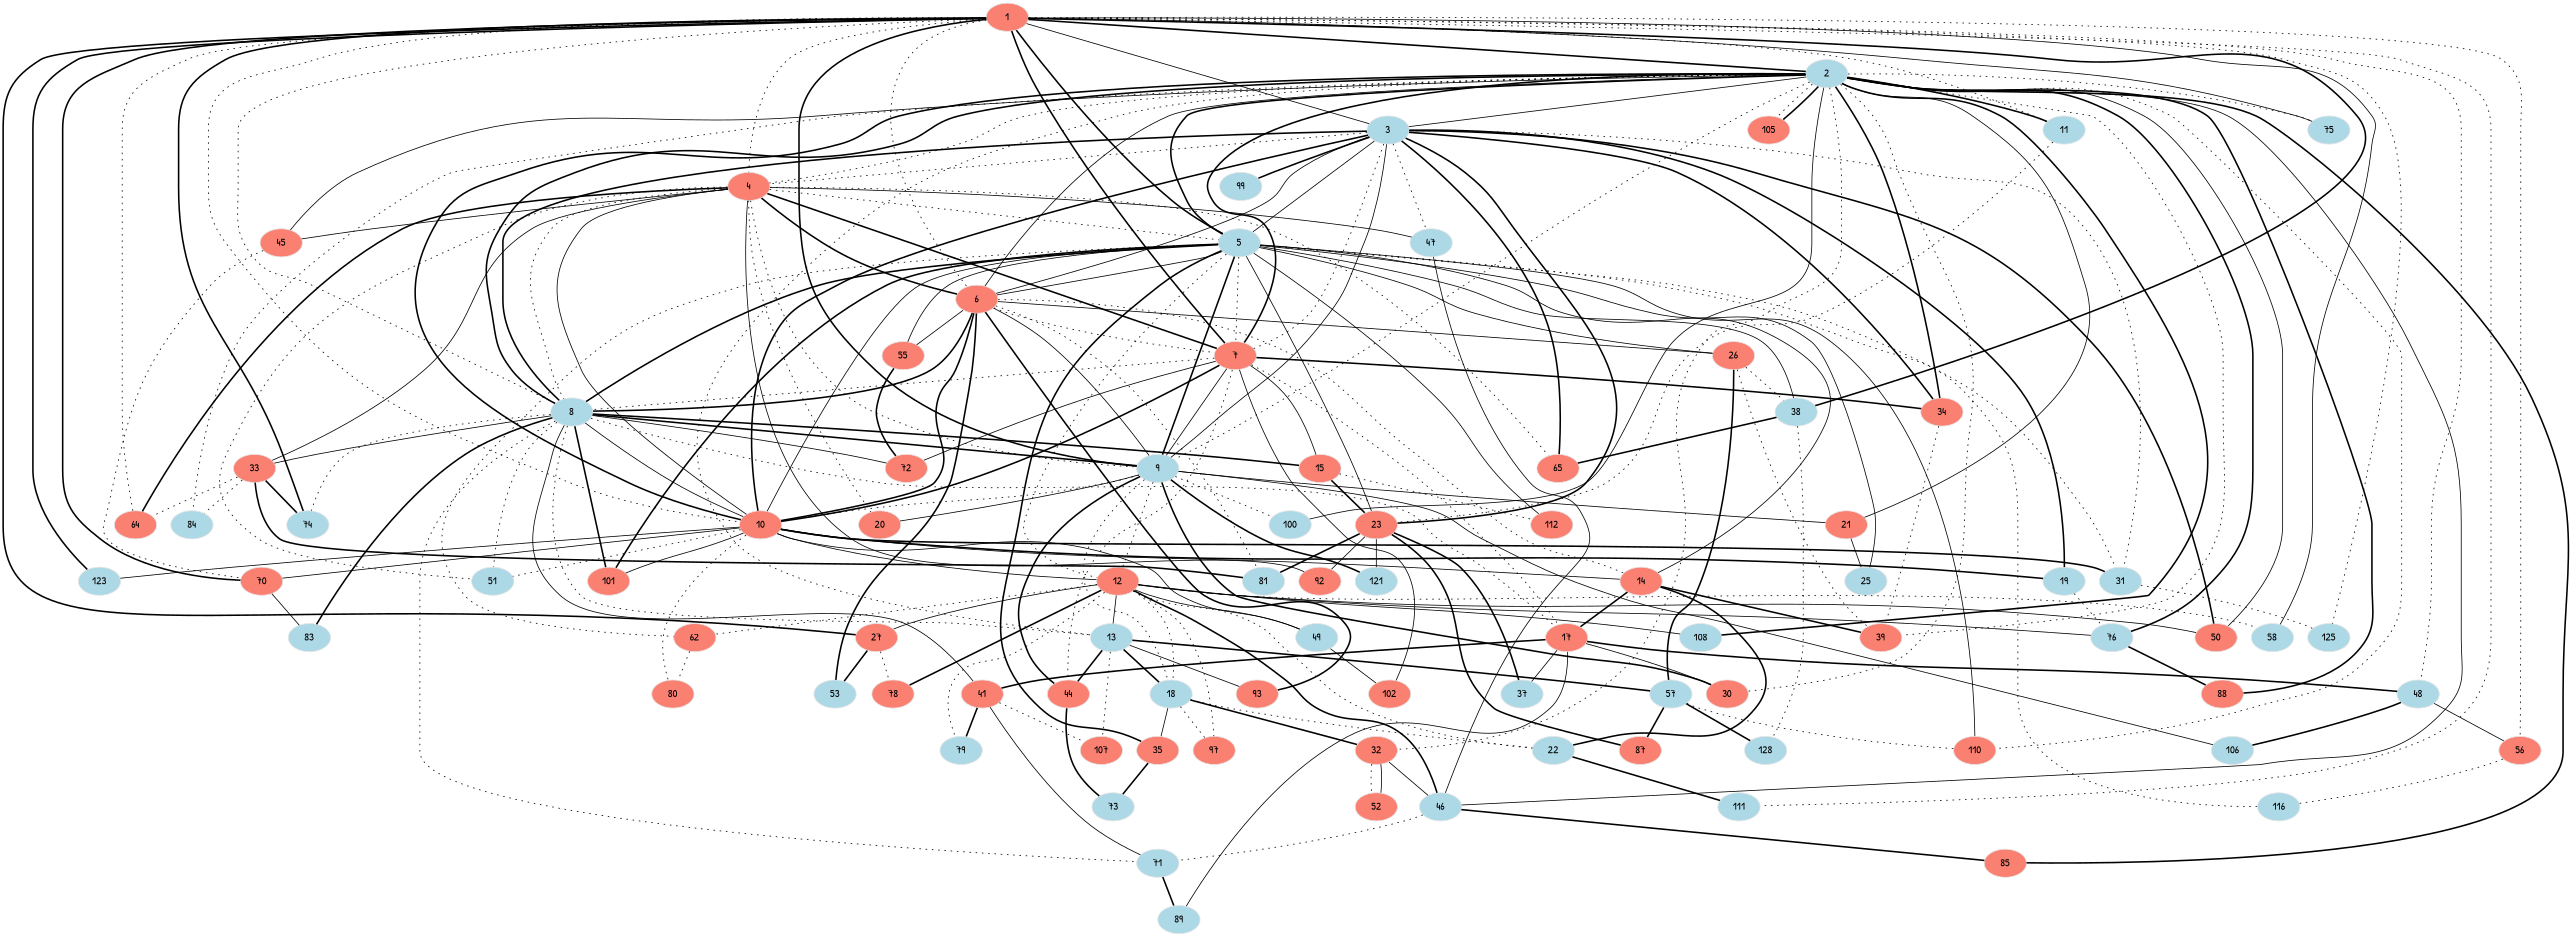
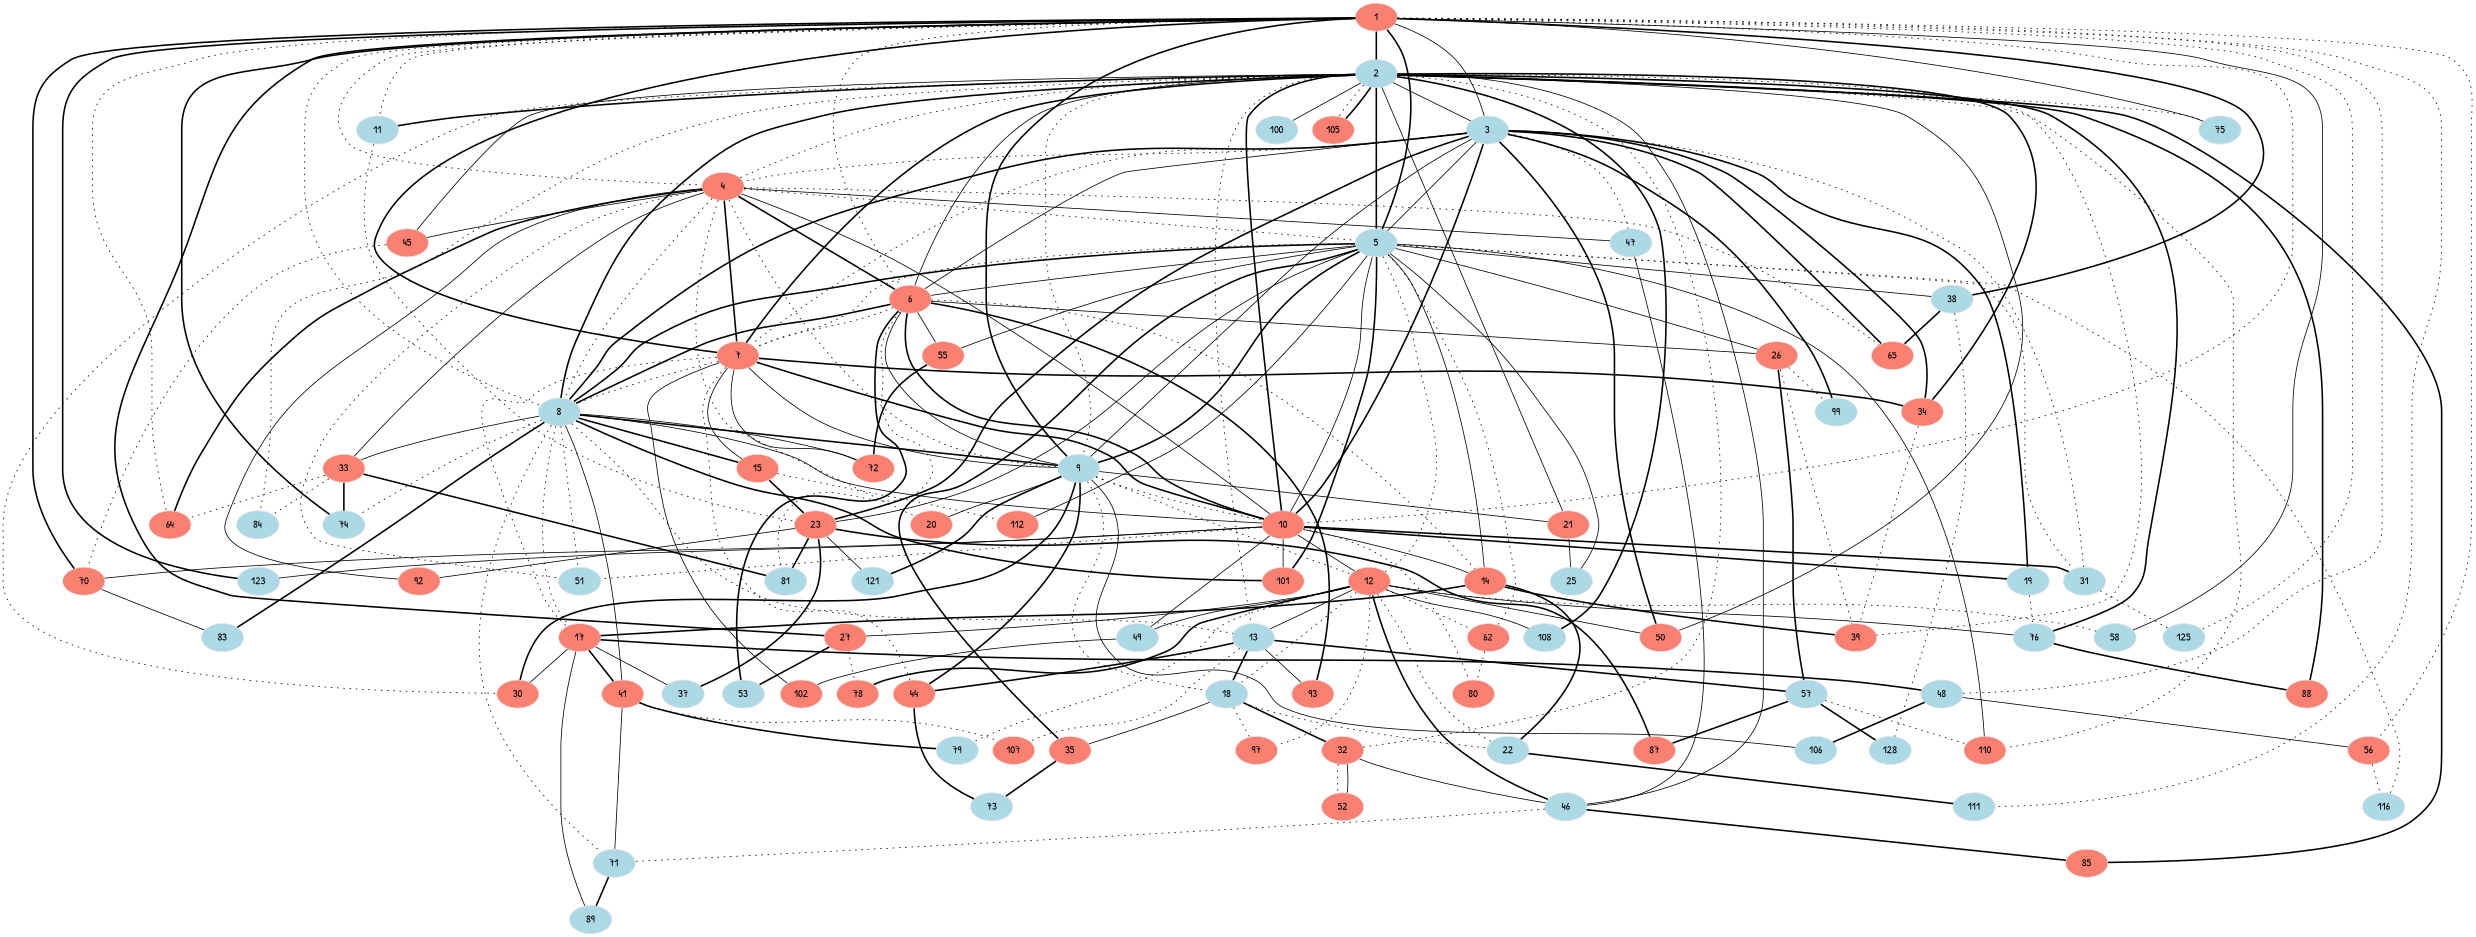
edge "26" -- "38": now "26" -- "99"
edge "9" -- "100": removed
